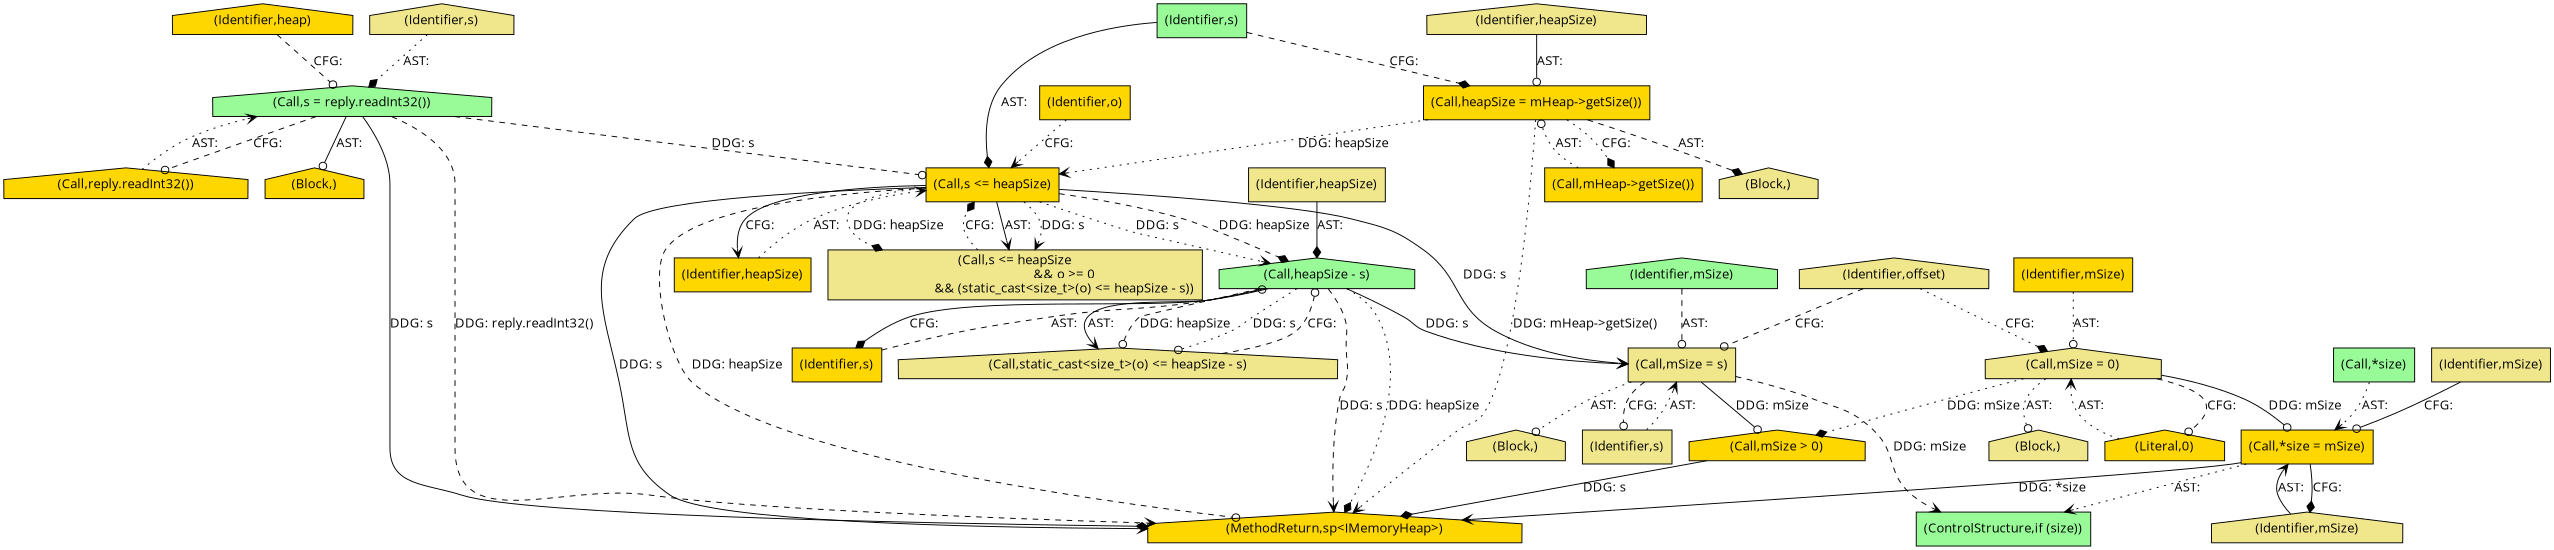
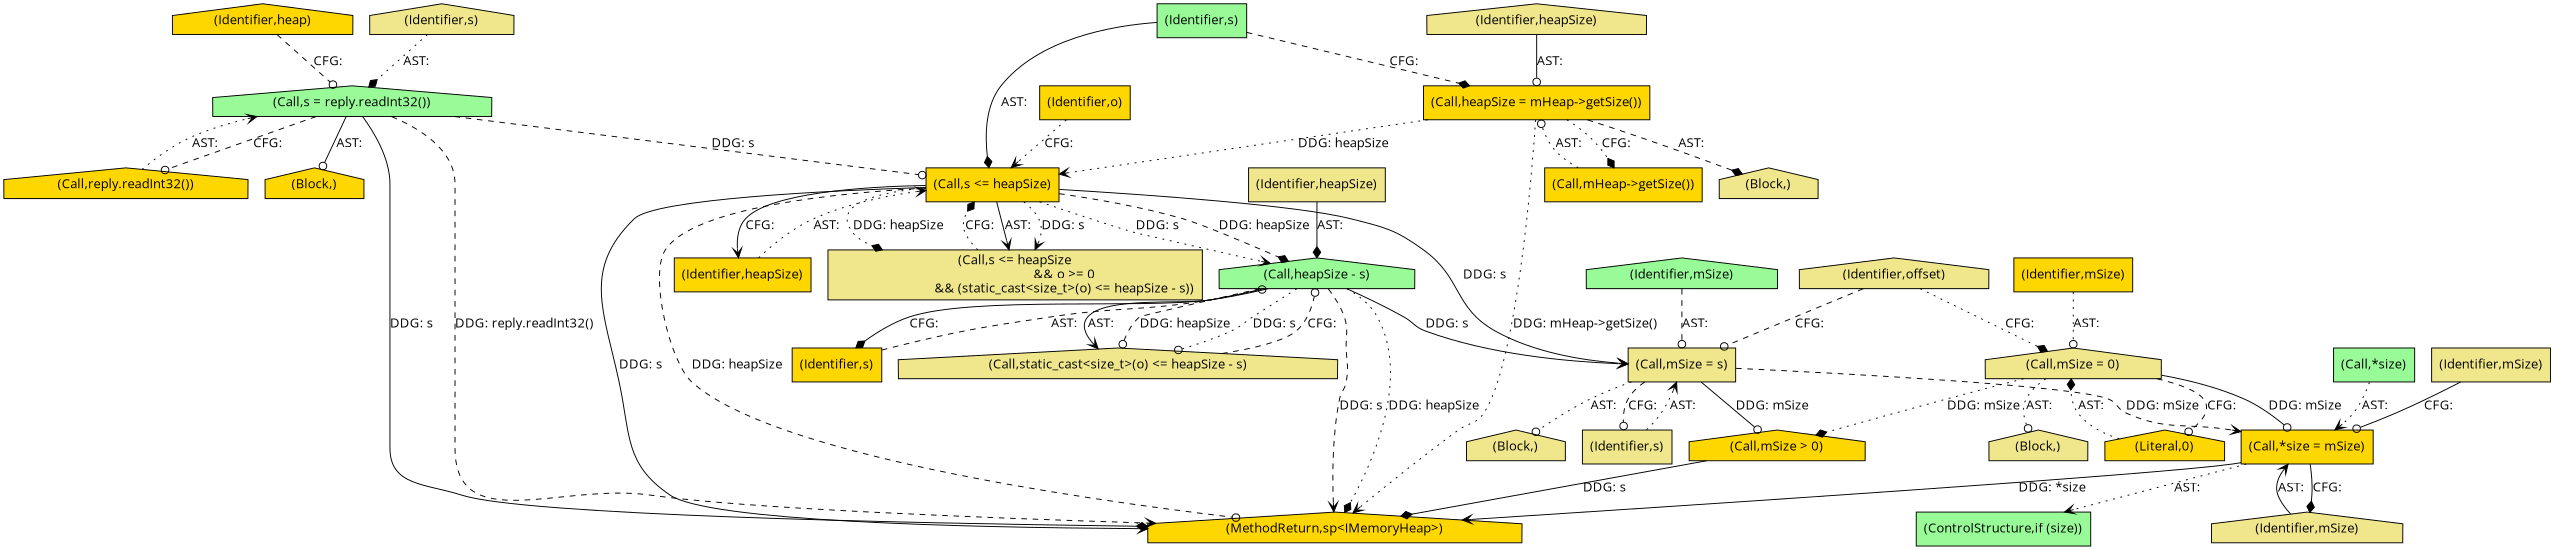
edge "(Call,mSize = s)" -> "(ControlStructure,if (size))": now "(Call,mSize = s)" -> "(Call,*size = mSize)"
edge "(Literal,0)" -> "(Call,mSize = 0)": arrowhead vee -> diamond
